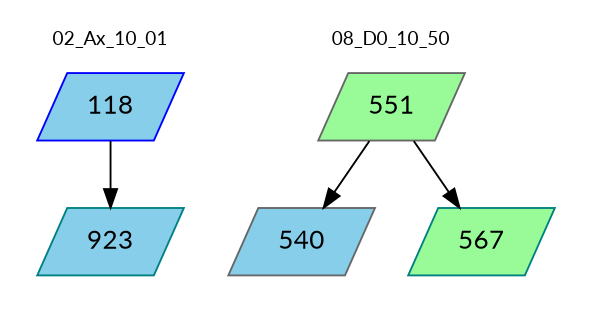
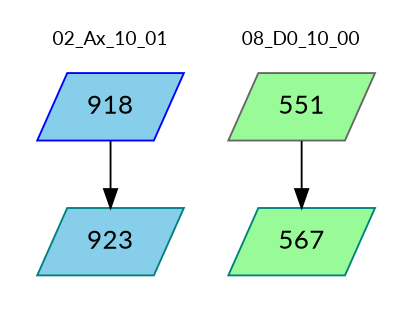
cluster "08_D0_10_50": label "08_D0_10_50" -> "08_D0_10_00"
node "118": label "118" -> "918"
node "540": removed
